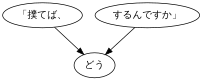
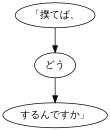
edge "するんですか」" -> "どう": reversed
